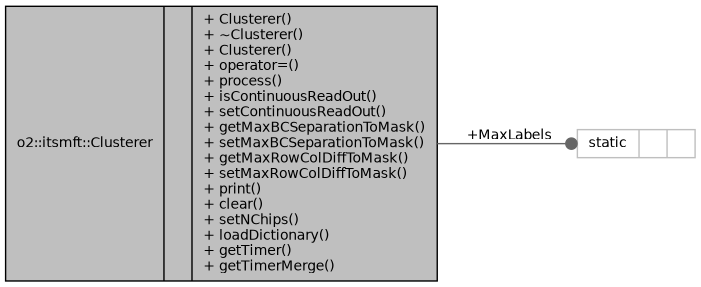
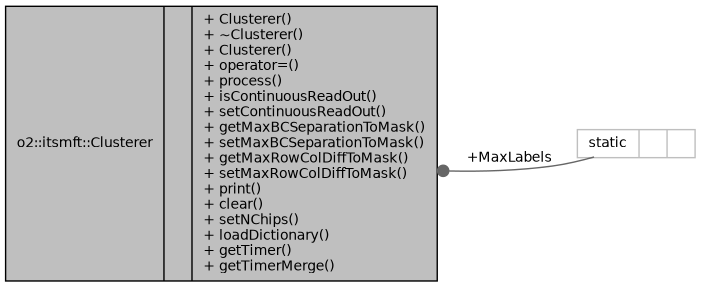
edge "o2::itsmft::Clusterer" -> "static": reversed
